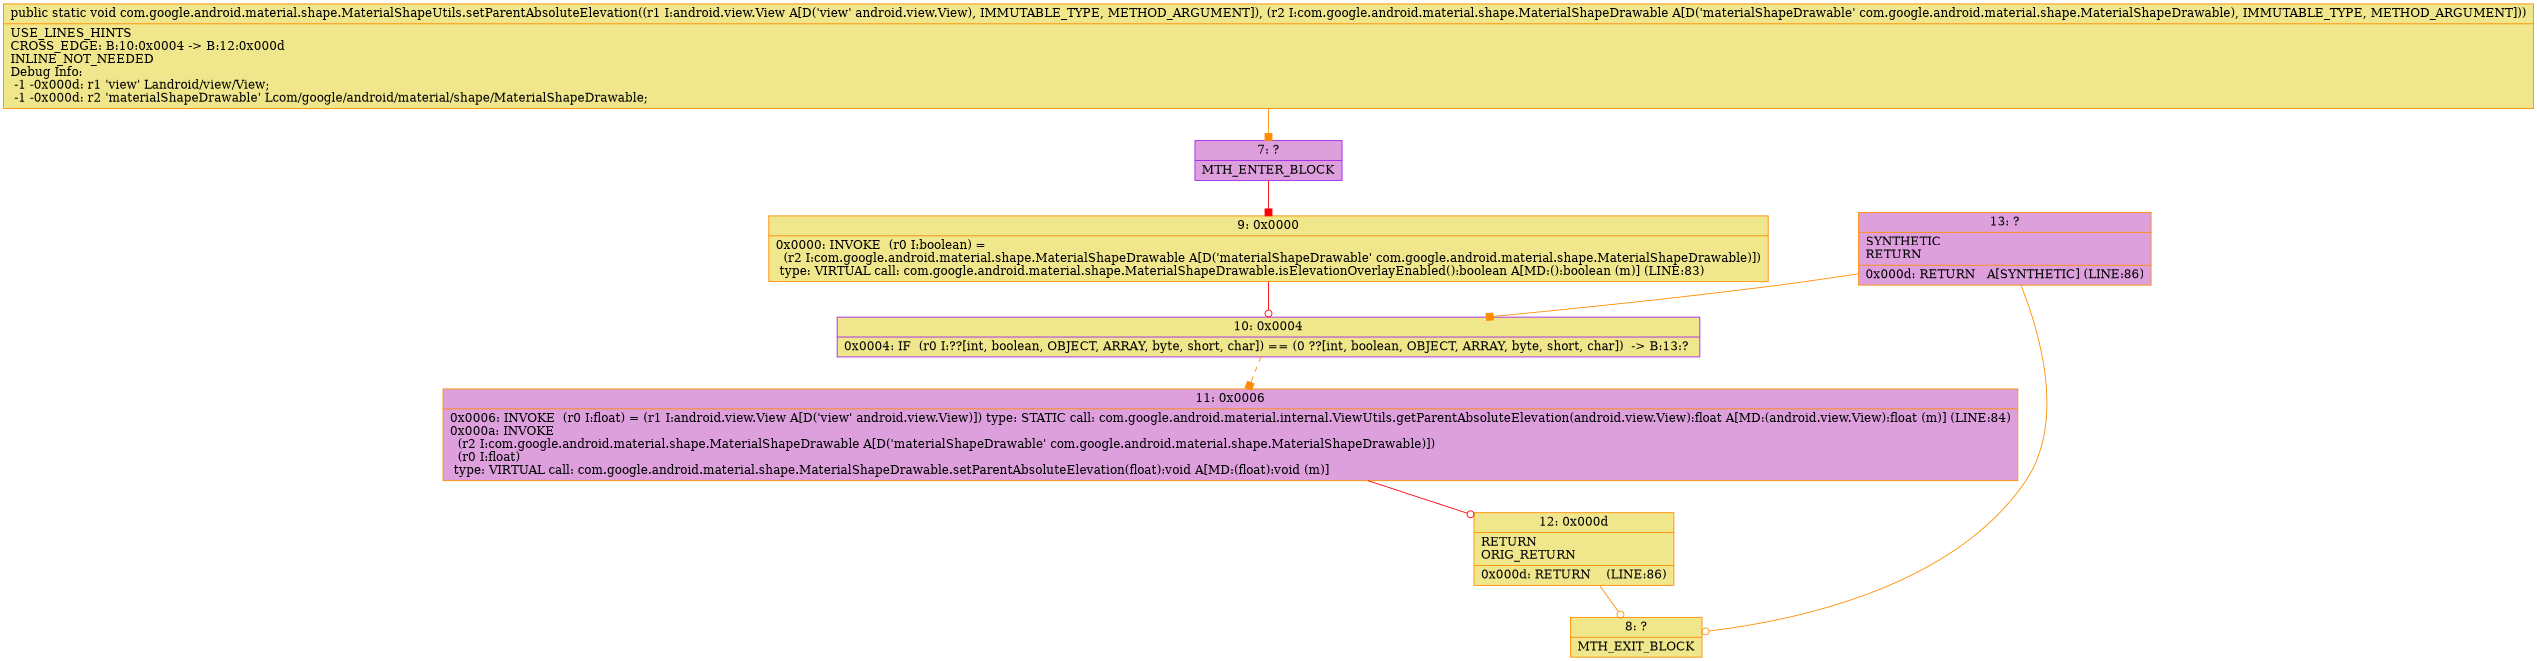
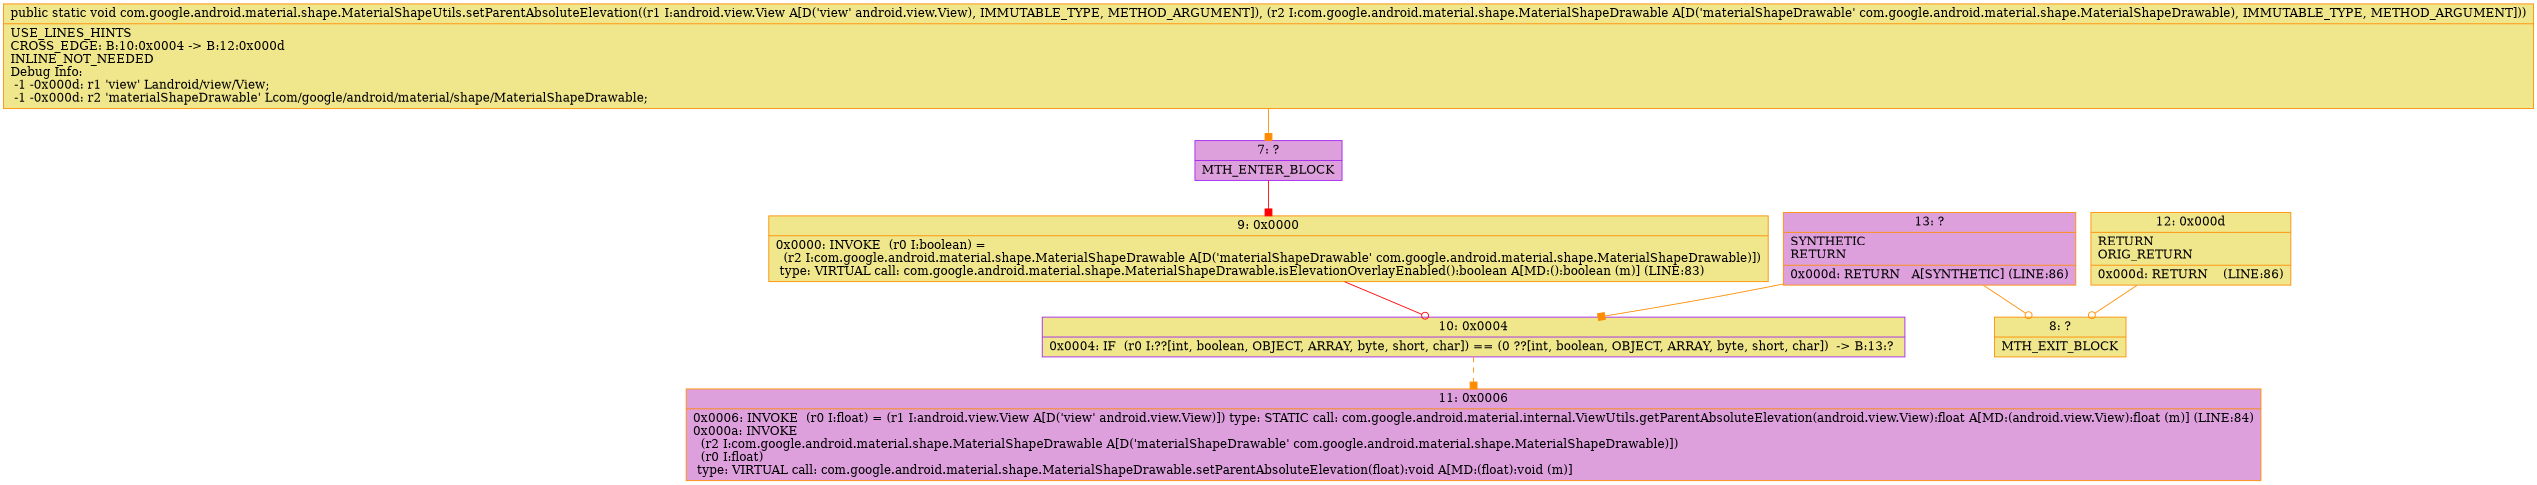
edge "11: 0x0006" -> "12: 0x000d": removed
